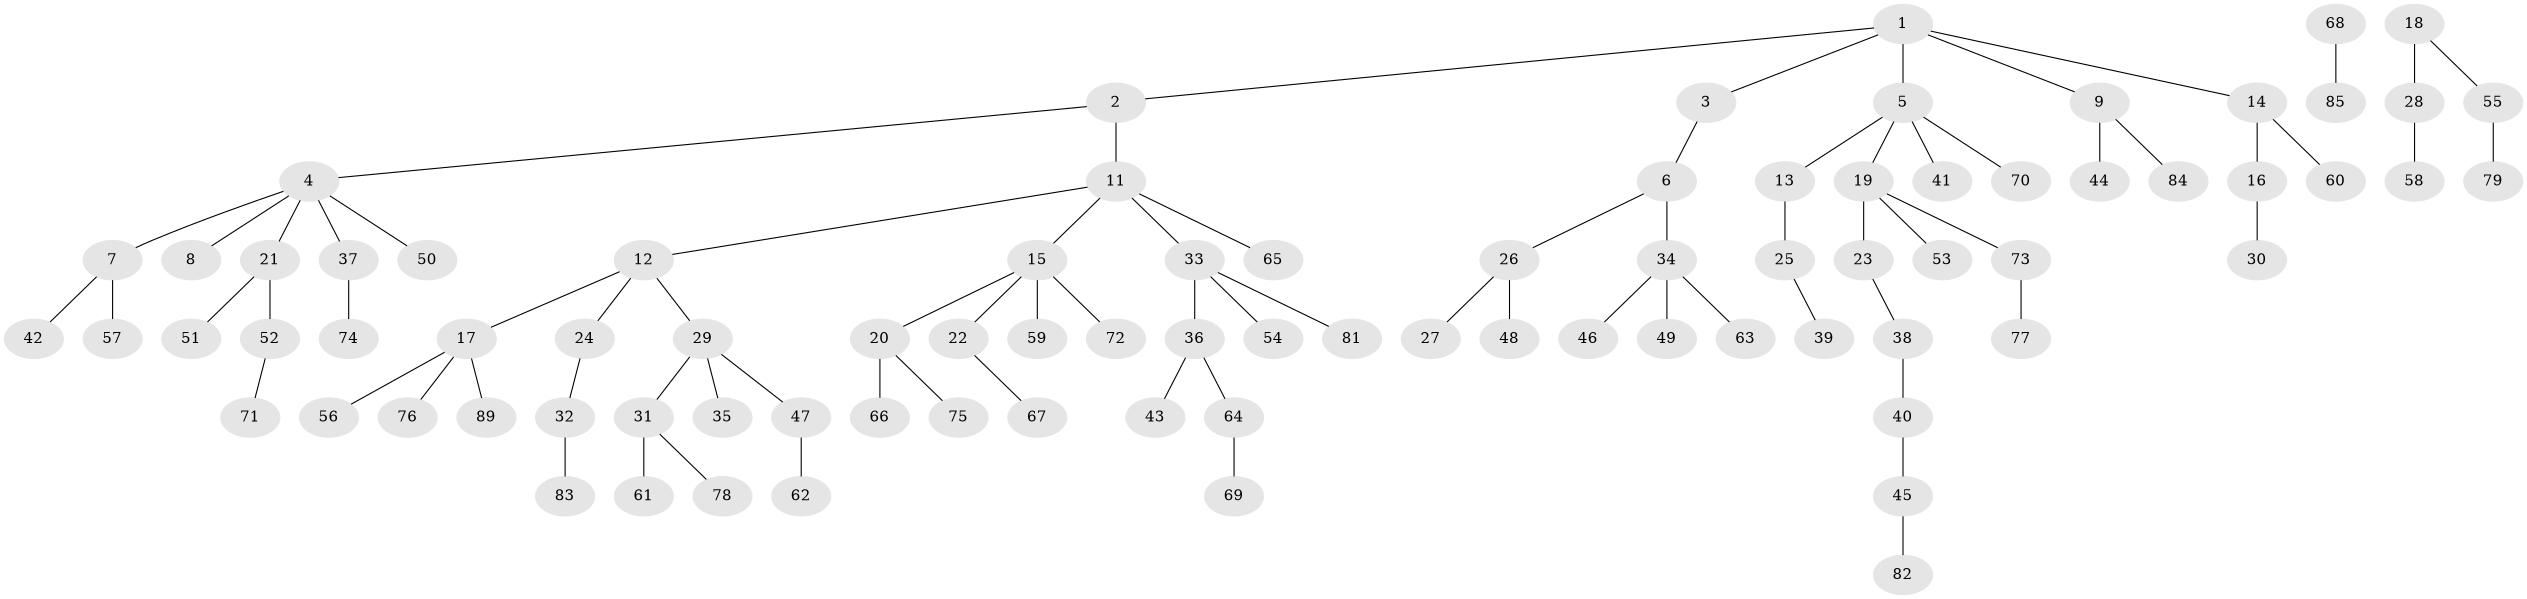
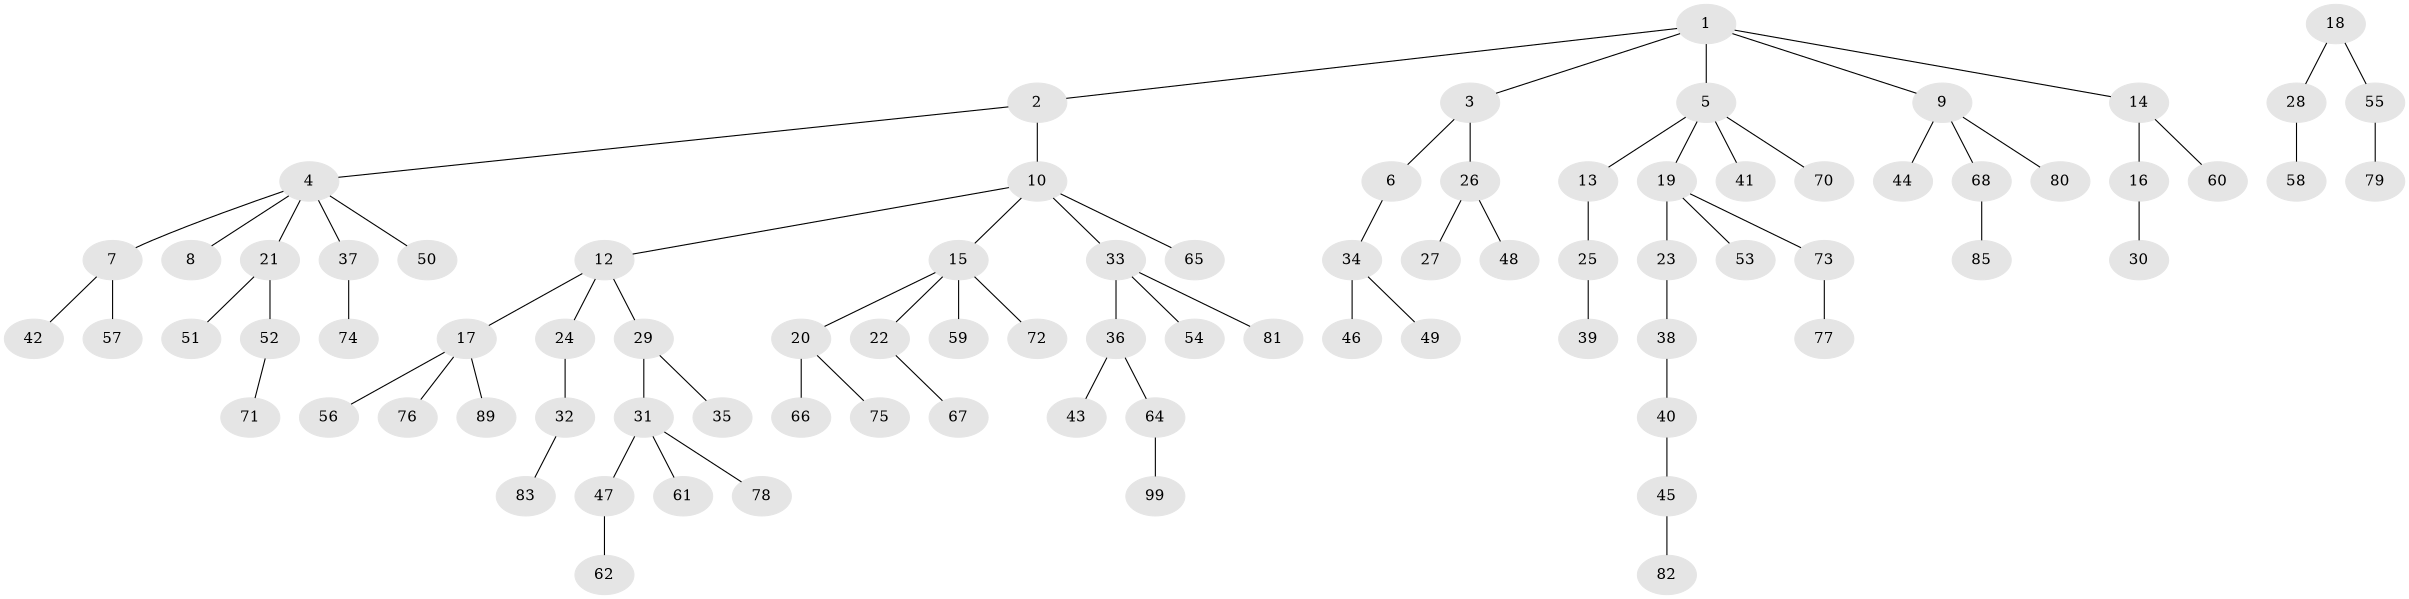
edge "9" -- "68": added
node "11": label "11" -> "10"
node "84": label "84" -> "80"
edge "6" -- "26": now "3" -- "26"
node "63": removed
edge "29" -- "47": now "31" -- "47"
node "69": label "69" -> "99"
